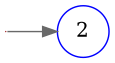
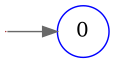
node "2": label "2" -> "0"
